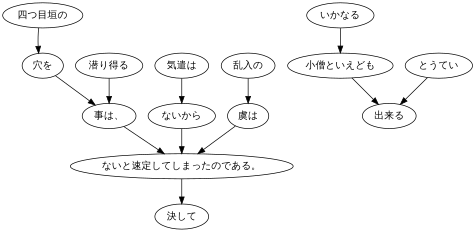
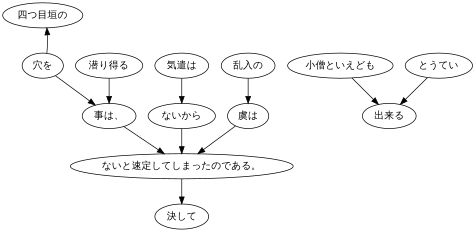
node "いかなる": removed
edge "四つ目垣の" -> "穴を": reversed
